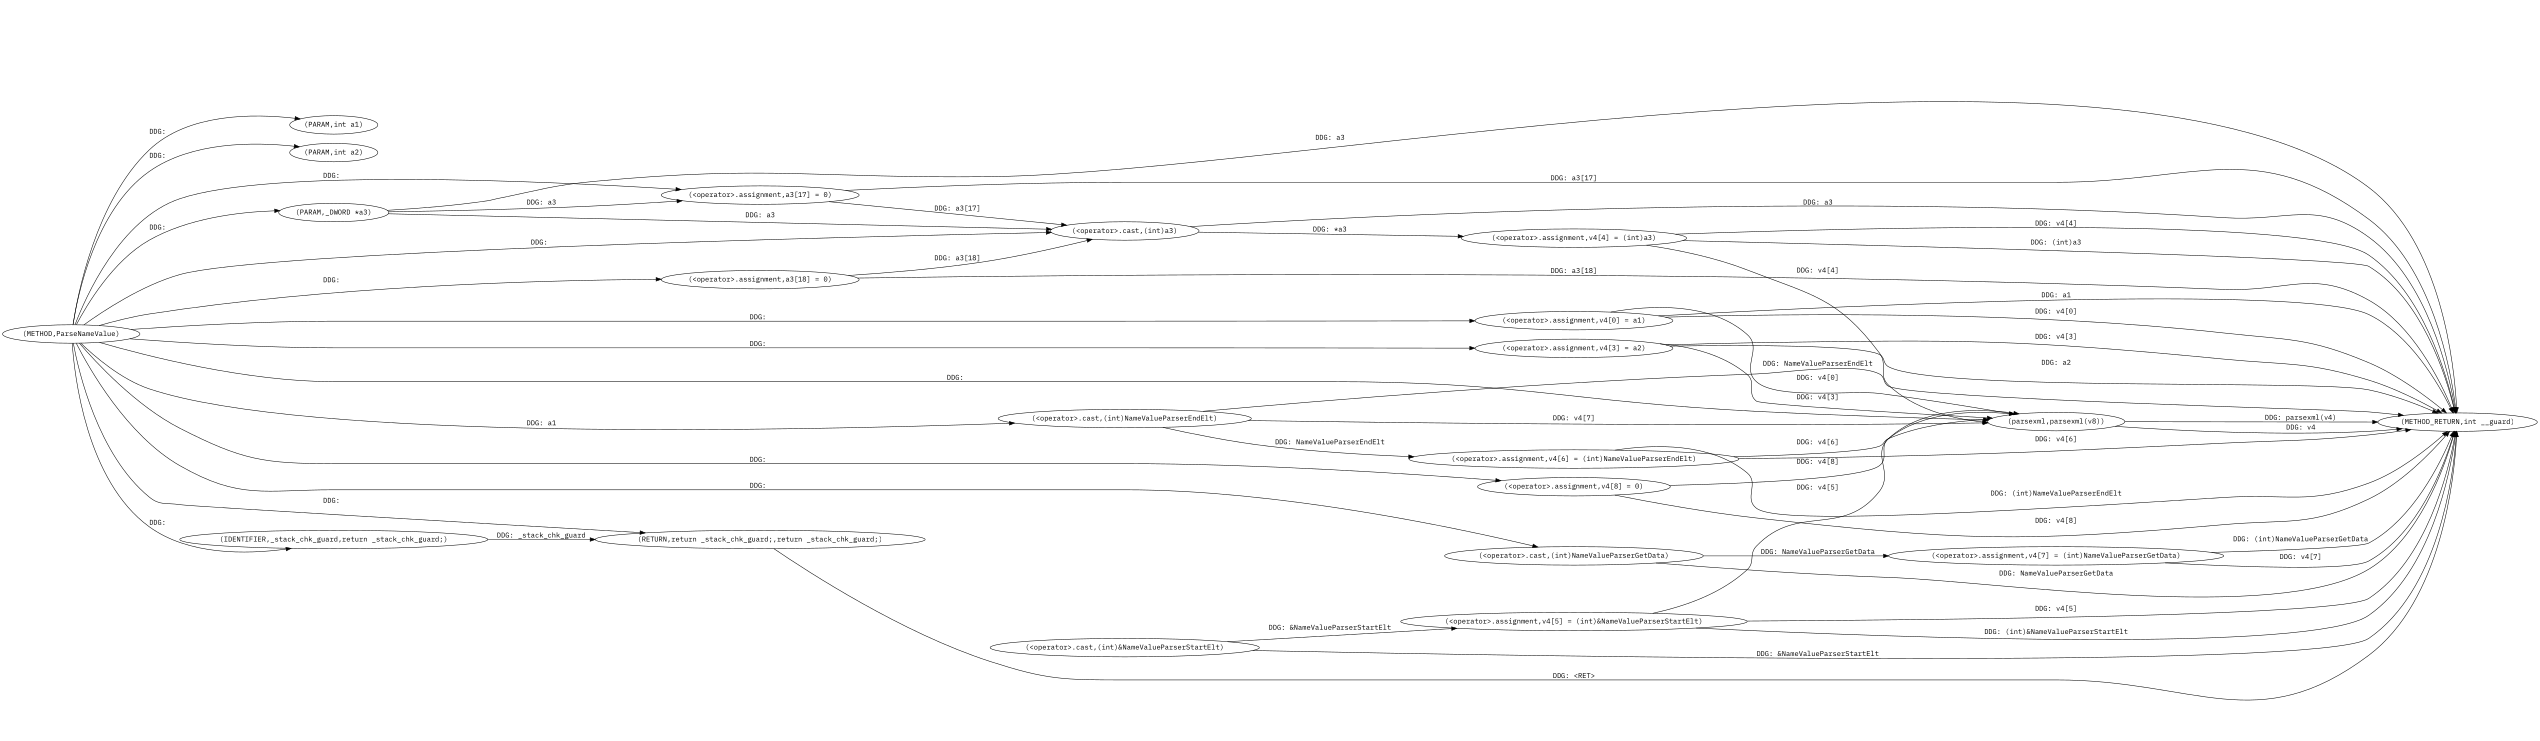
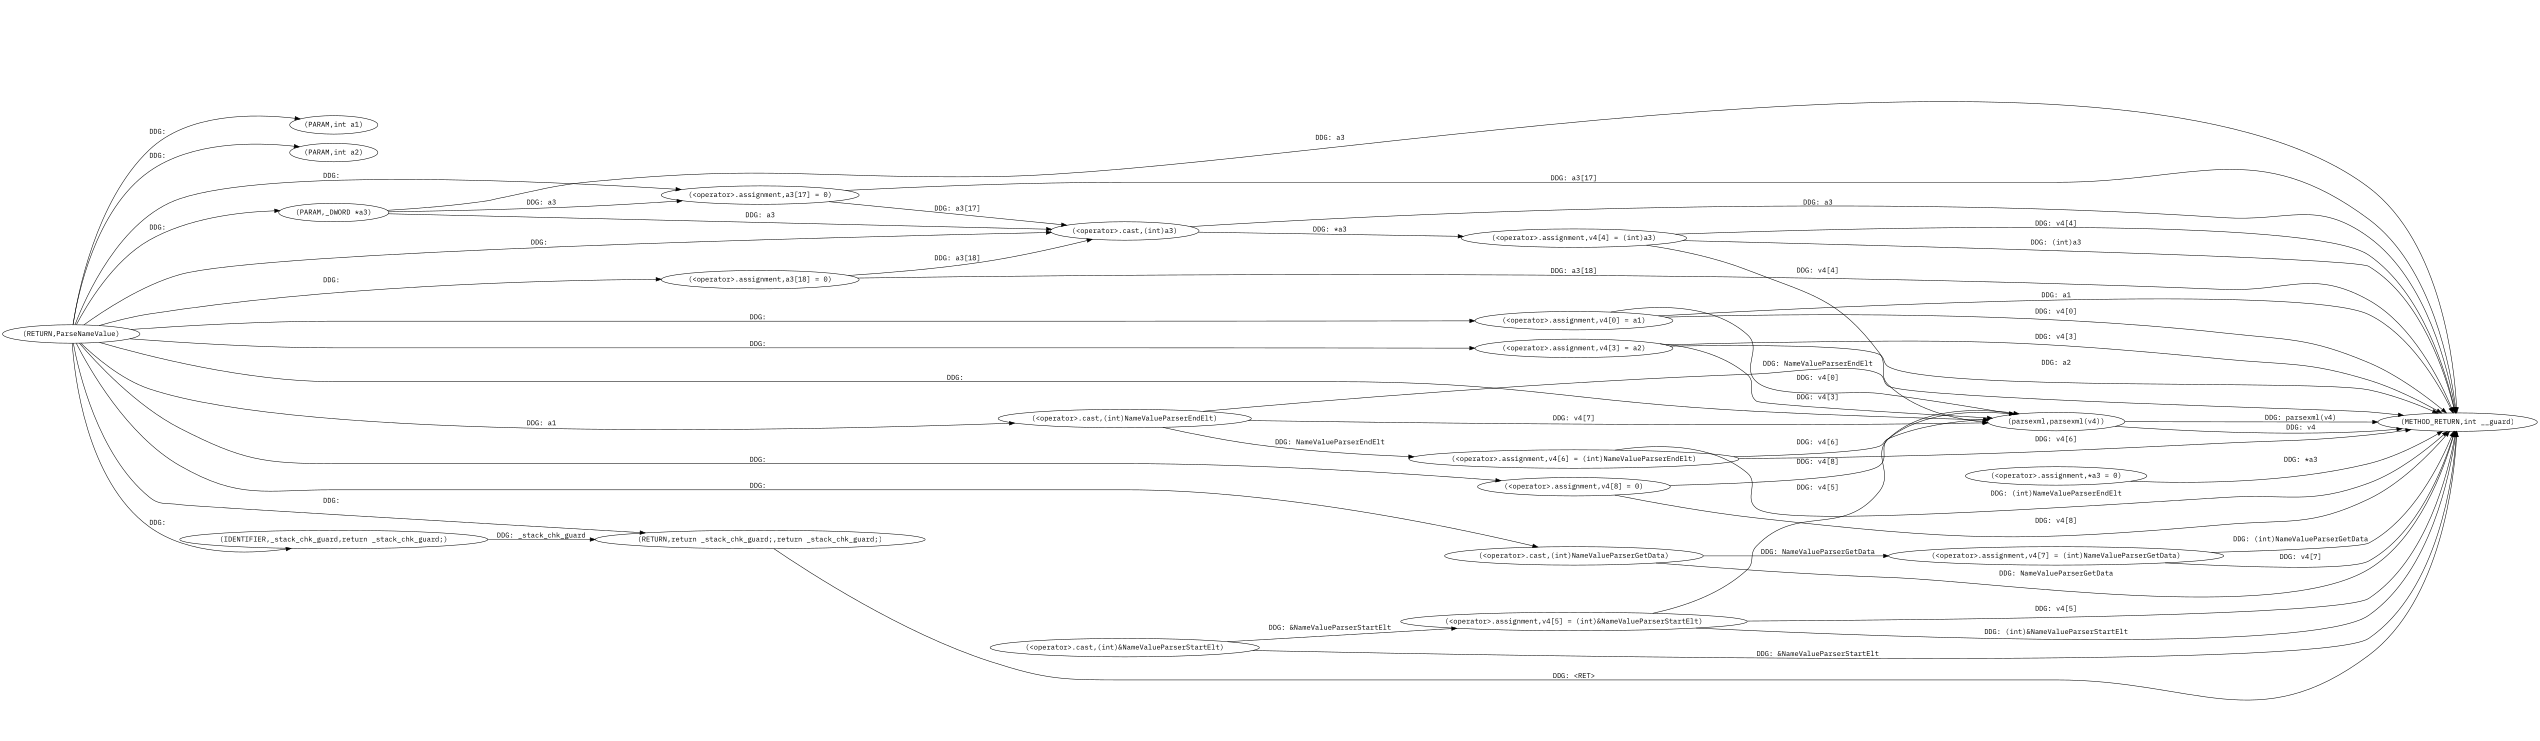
node "(METHOD,ParseNameValue)": label "(METHOD,ParseNameValue)" -> "(RETURN,ParseNameValue)"
node "(parsexml,parsexml(v8))": label "(parsexml,parsexml(v8))" -> "(parsexml,parsexml(v4))"
node "(<operator>.assignment,*a3 = 0)": added
